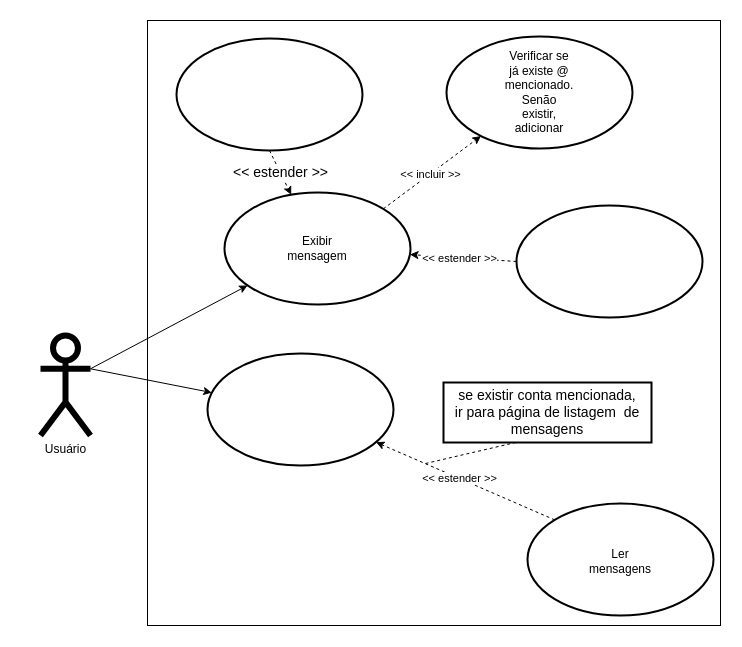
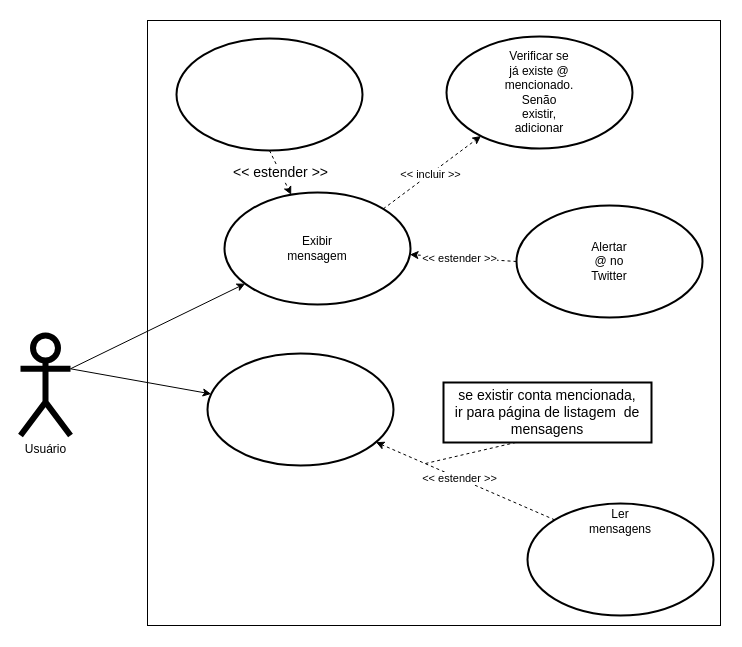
node "Alertar @ no Twitter": added
node "Usuário": moved (66, 386) -> (46, 386)
node "Ler mensagens": moved (621, 562) -> (621, 522)
